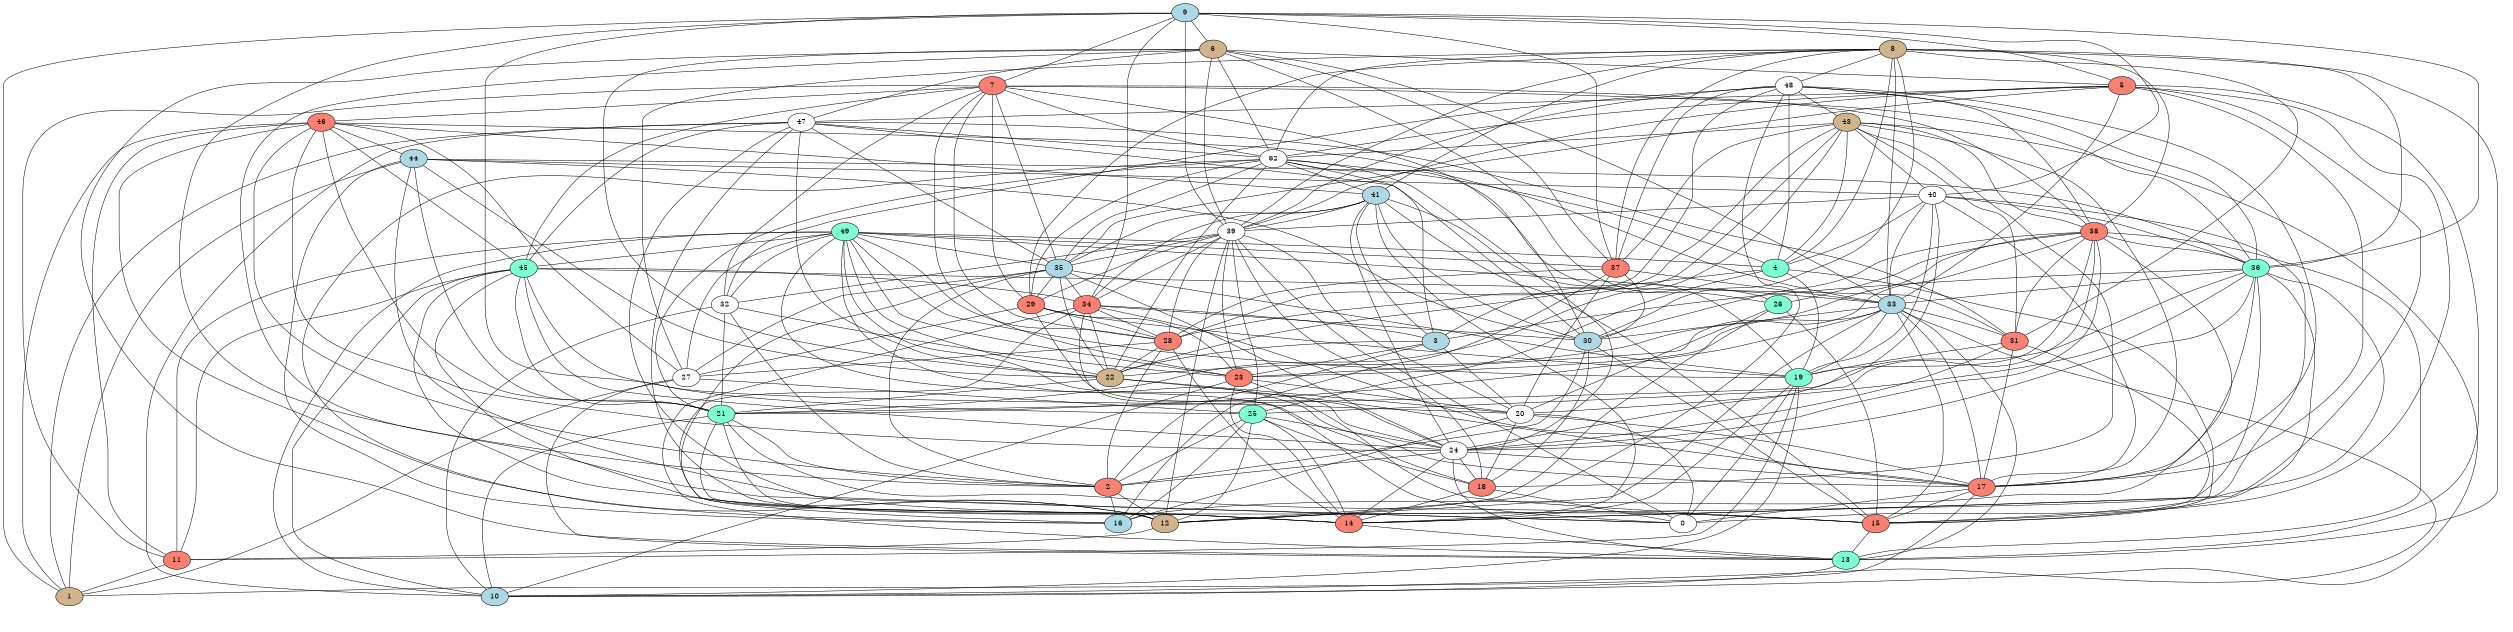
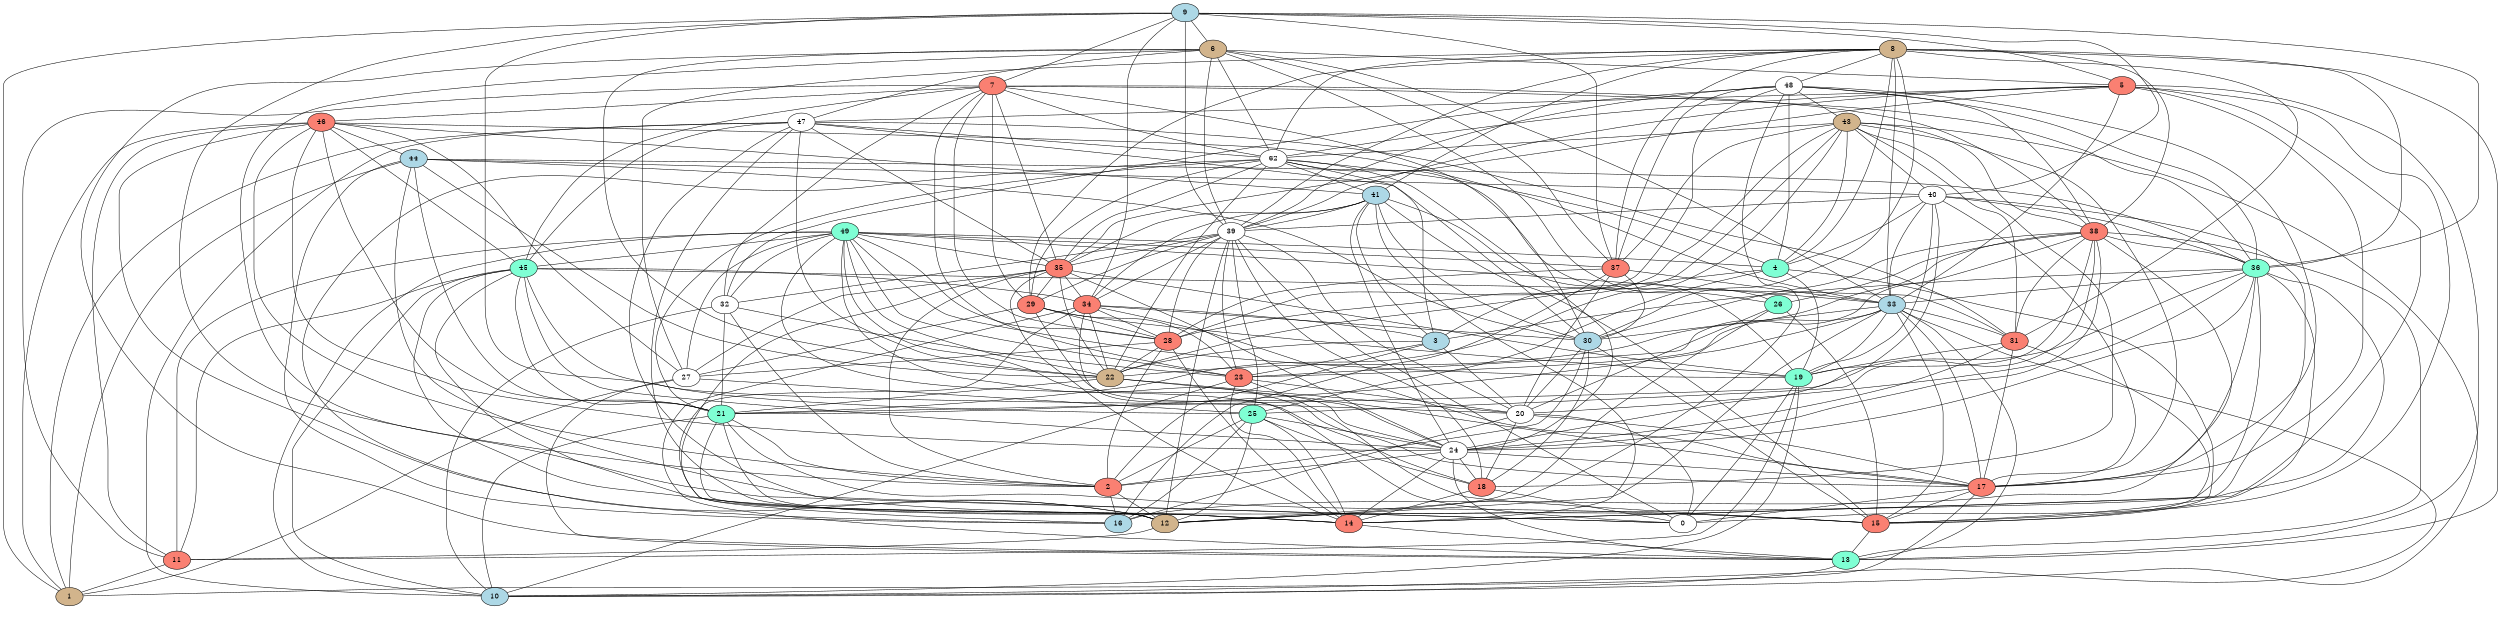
node "35": fillcolor lightblue -> salmon
edge "30" -- "20": added
edge "19" -- "14": now "35" -- "14"
